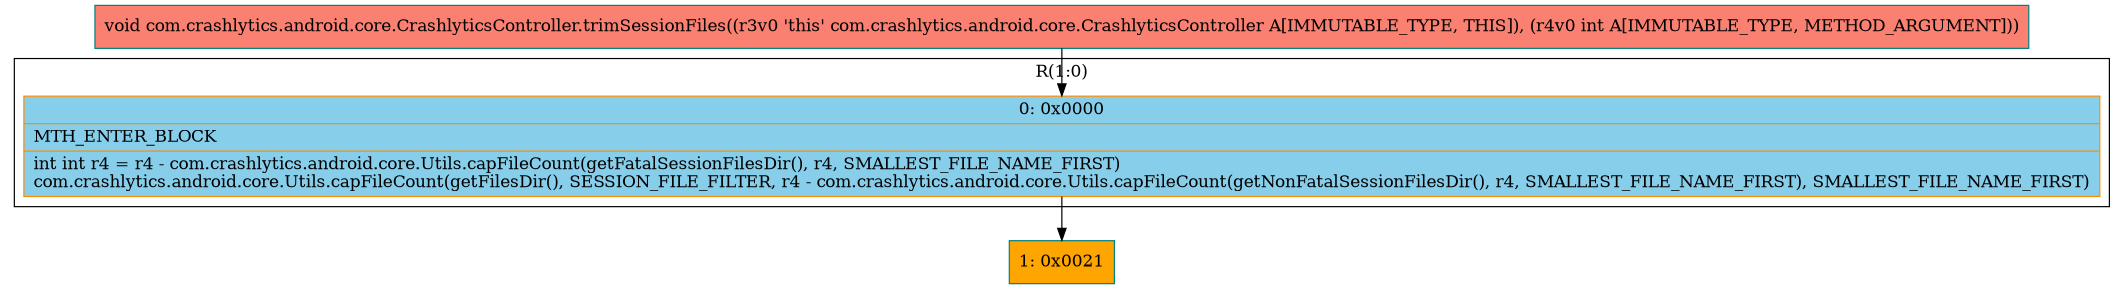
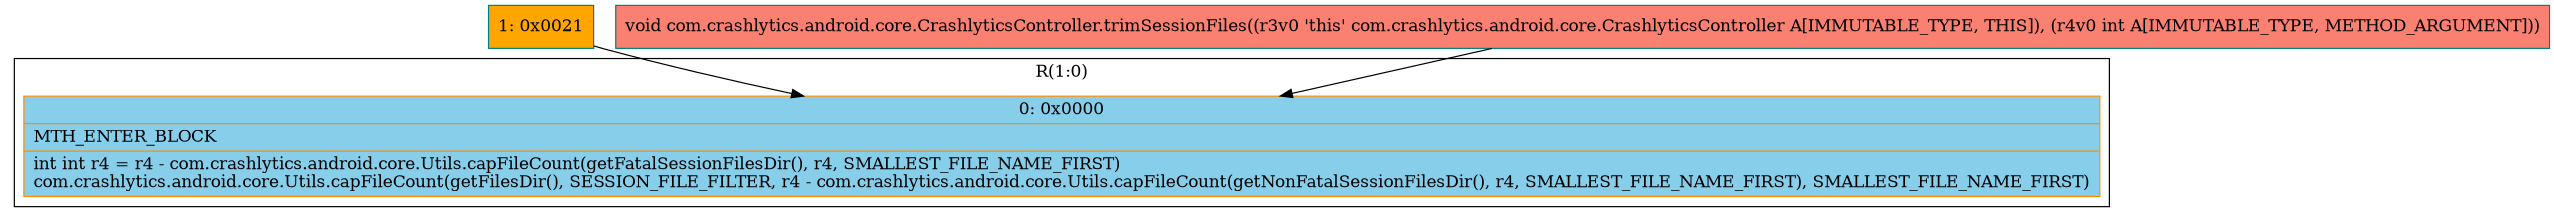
edge "0: 0x0000" -> "1: 0x0021": reversed
